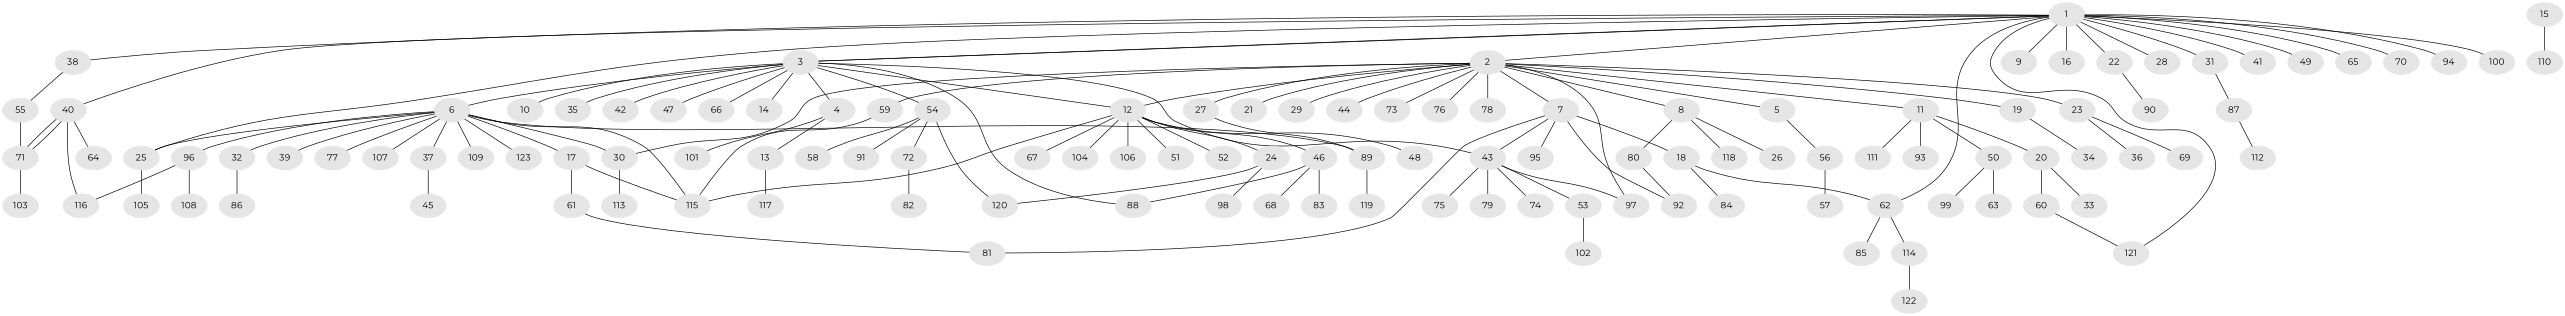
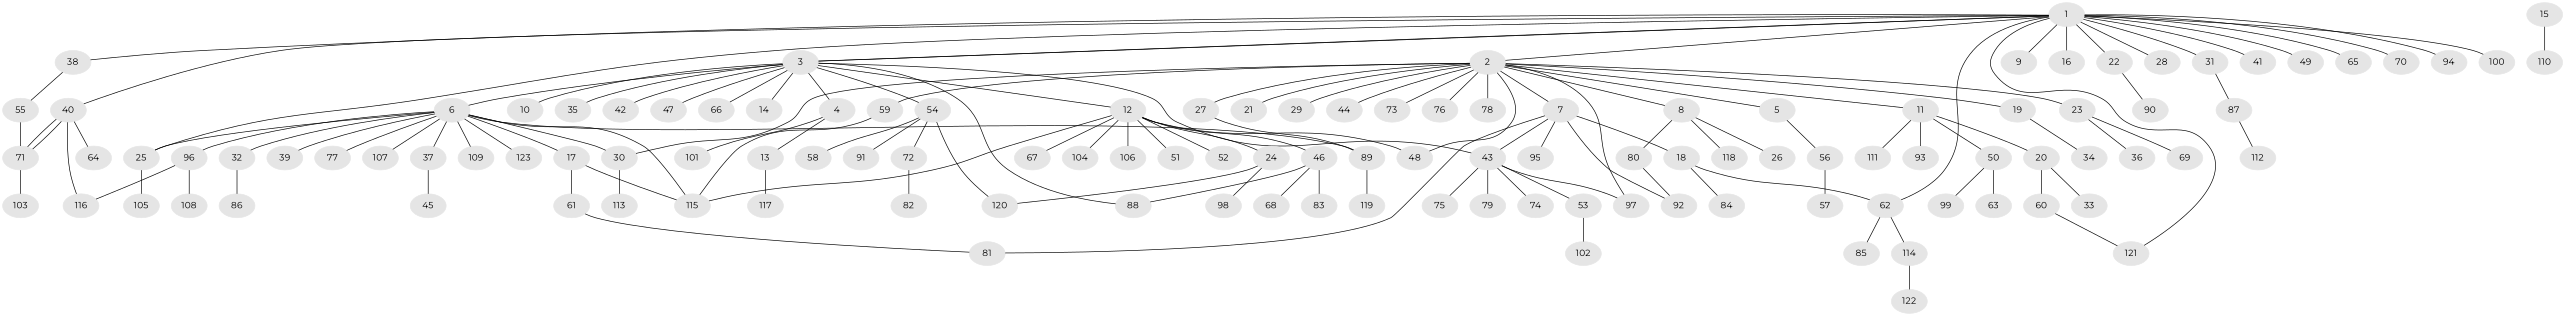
edge "2" -- "12": now "2" -- "48"
